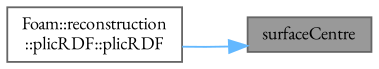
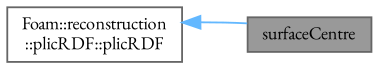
edge "Foam::reconstruction ::plicRDF::plicRDF" -> "surfaceCentre": reversed
